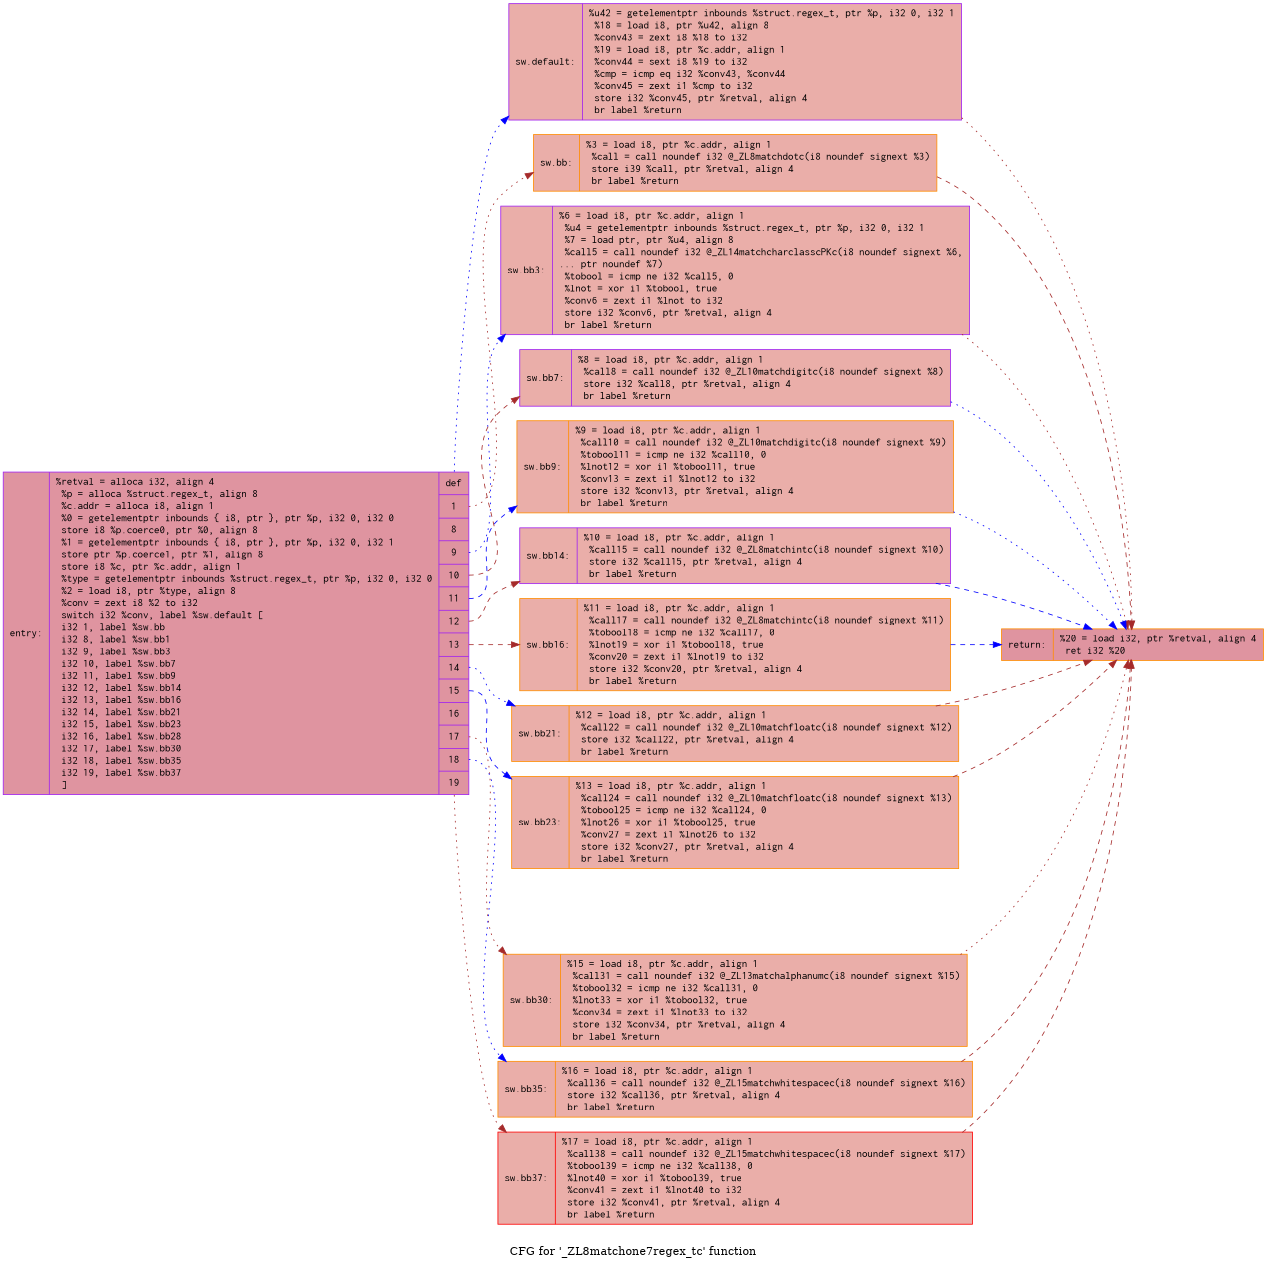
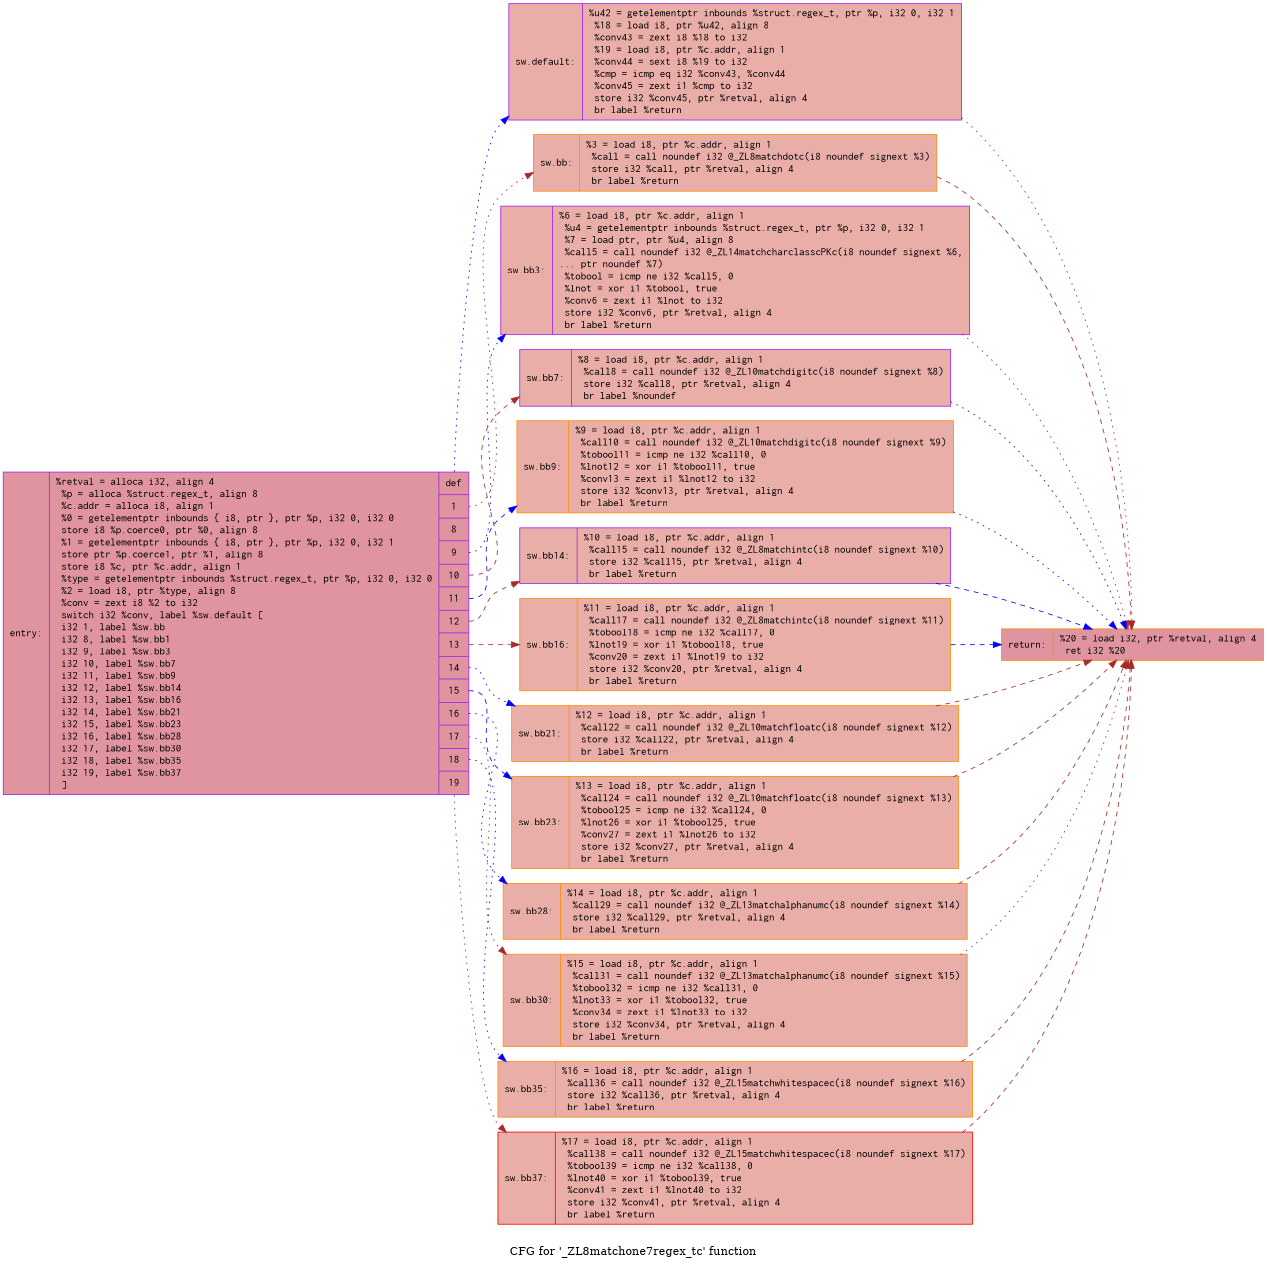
node "sw.bb:": text "store i39 %call, ptr %retval, align 4" -> "store i32 %call, ptr %retval, align 4"
node "sw.bb7:": text "br label %return" -> "br label %noundef"
node "sw.bb28:": added
